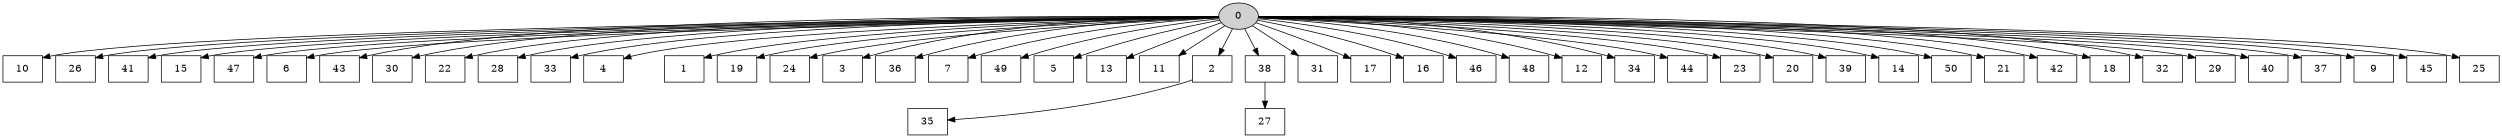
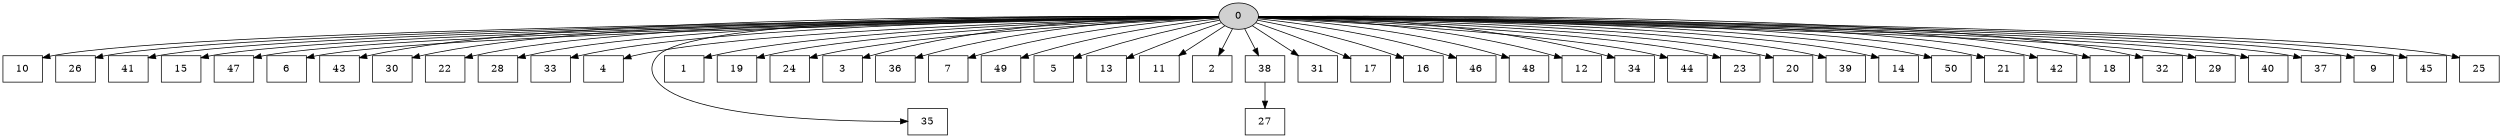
edge "2" -> "35": now "0" -> "35"
